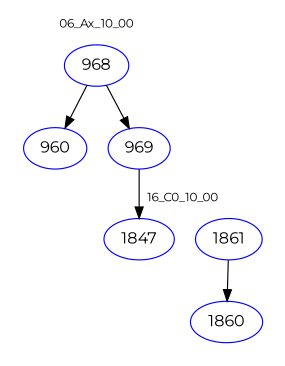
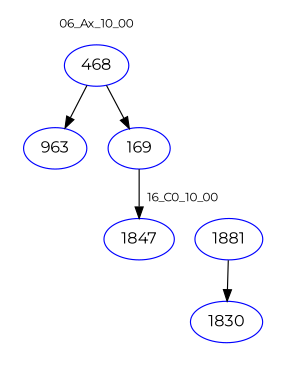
node "968": label "968" -> "468"
node "960": label "960" -> "963"
node "969": label "969" -> "169"
node "1861": label "1861" -> "1881"
node "1860": label "1860" -> "1830"
